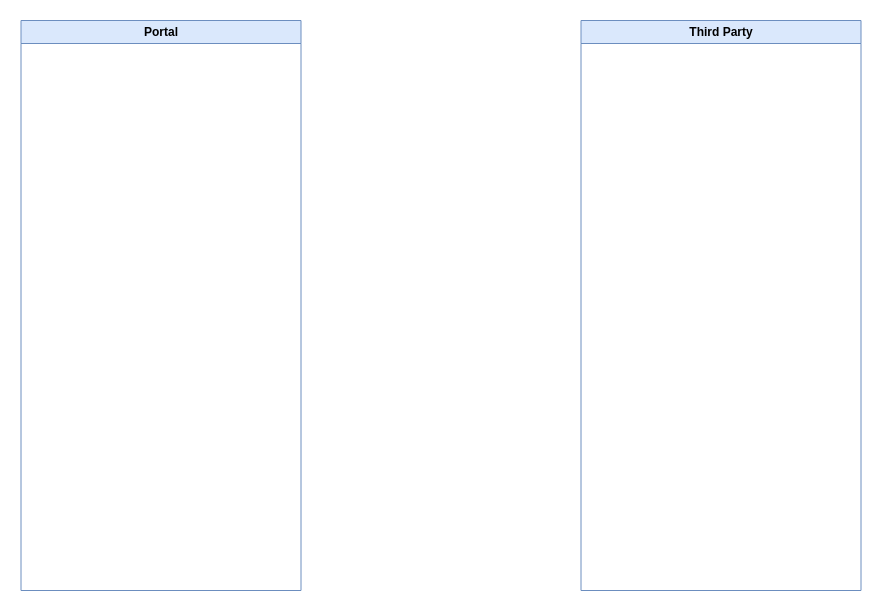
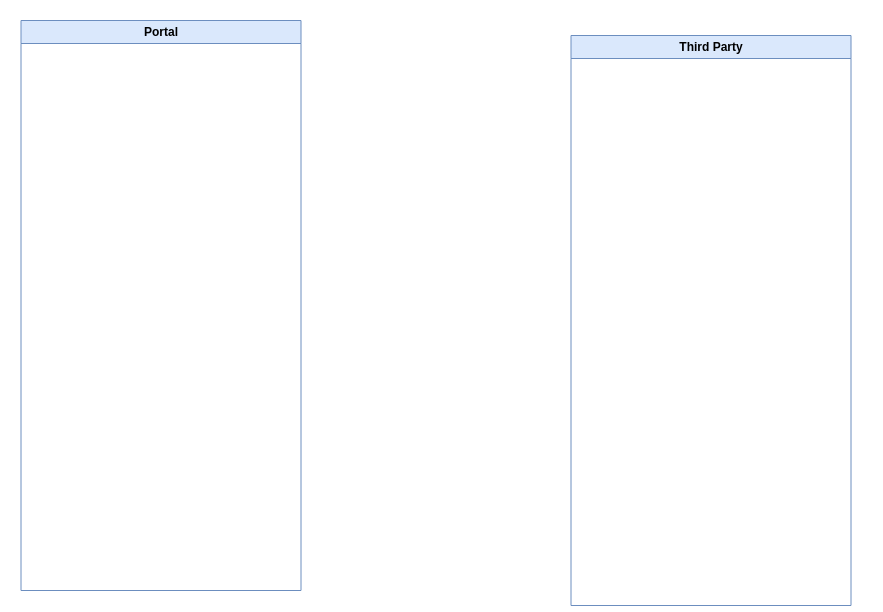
node "Third Party": moved (721, 306) -> (711, 321)
